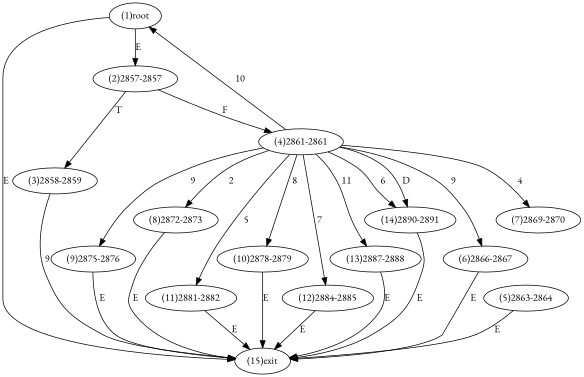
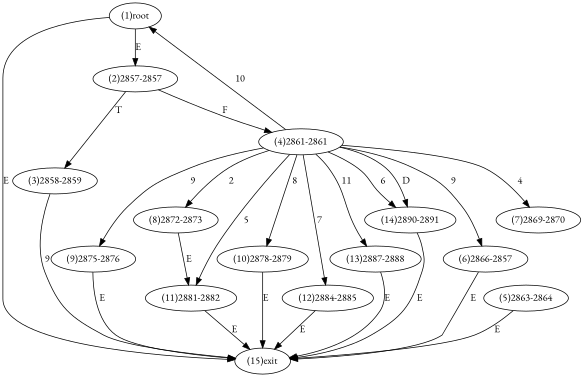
node "(6)2866-2867": label "(6)2866-2867" -> "(6)2866-2857"
edge "(8)2872-2873" -> "(15)exit": now "(8)2872-2873" -> "(11)2881-2882"
